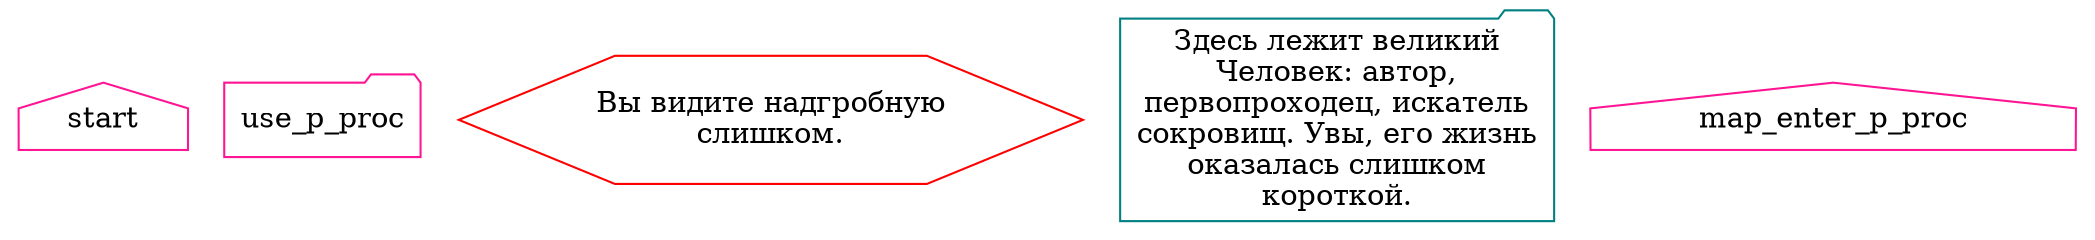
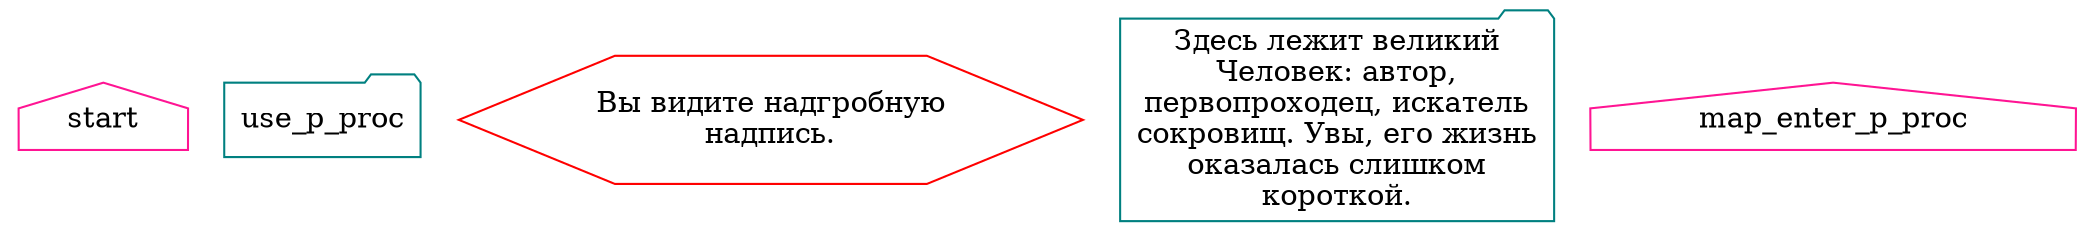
node "use_p_proc": color deeppink -> teal
node "Вы видите надгробную слишком.": label "Вы видите надгробную слишком." -> "Вы видите надгробную надпись."
